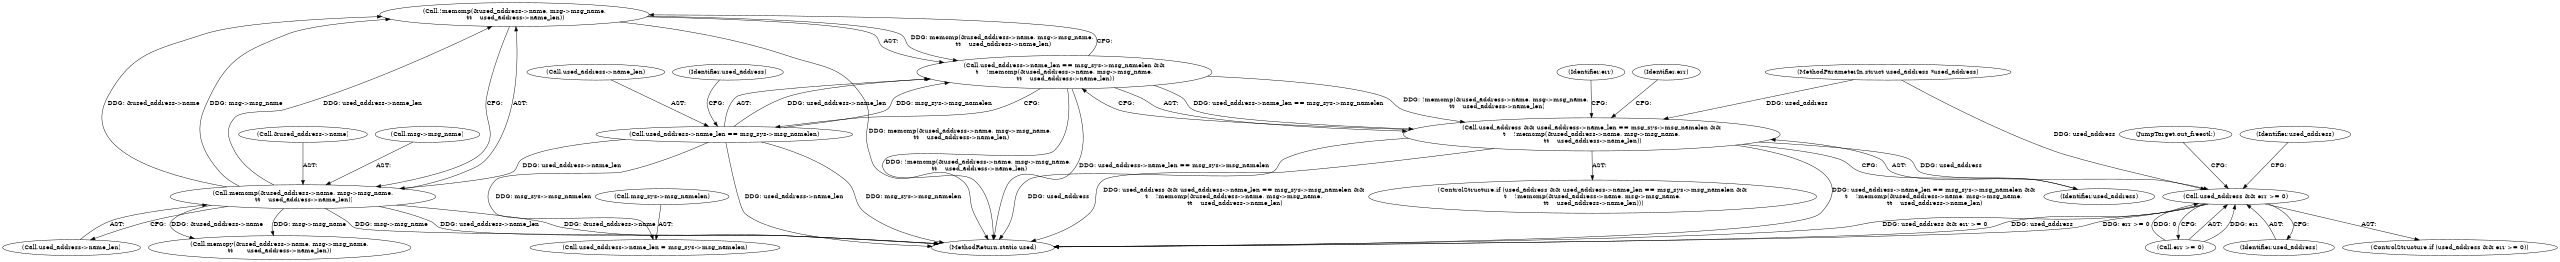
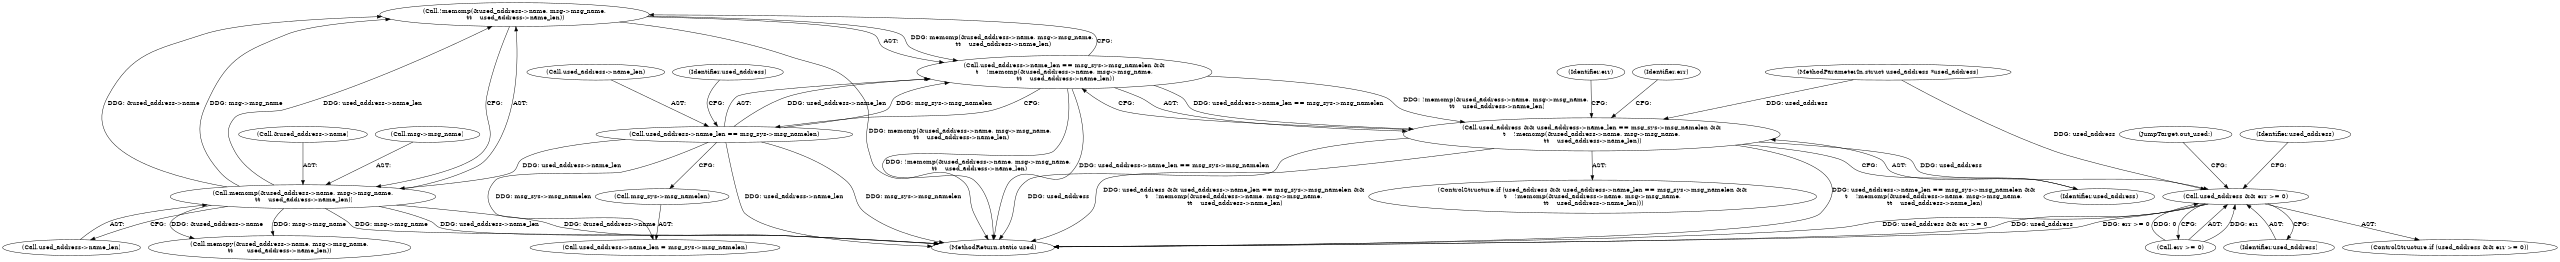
node "(JumpTarget,out_freectl:)": label "(JumpTarget,out_freectl:)" -> "(JumpTarget,out_used:)"
edge "(Call,used_address->name_len == msg_sys->msg_namelen)" -> "(Call,msg_sys->msg_namelen)": added, label "CFG:"
